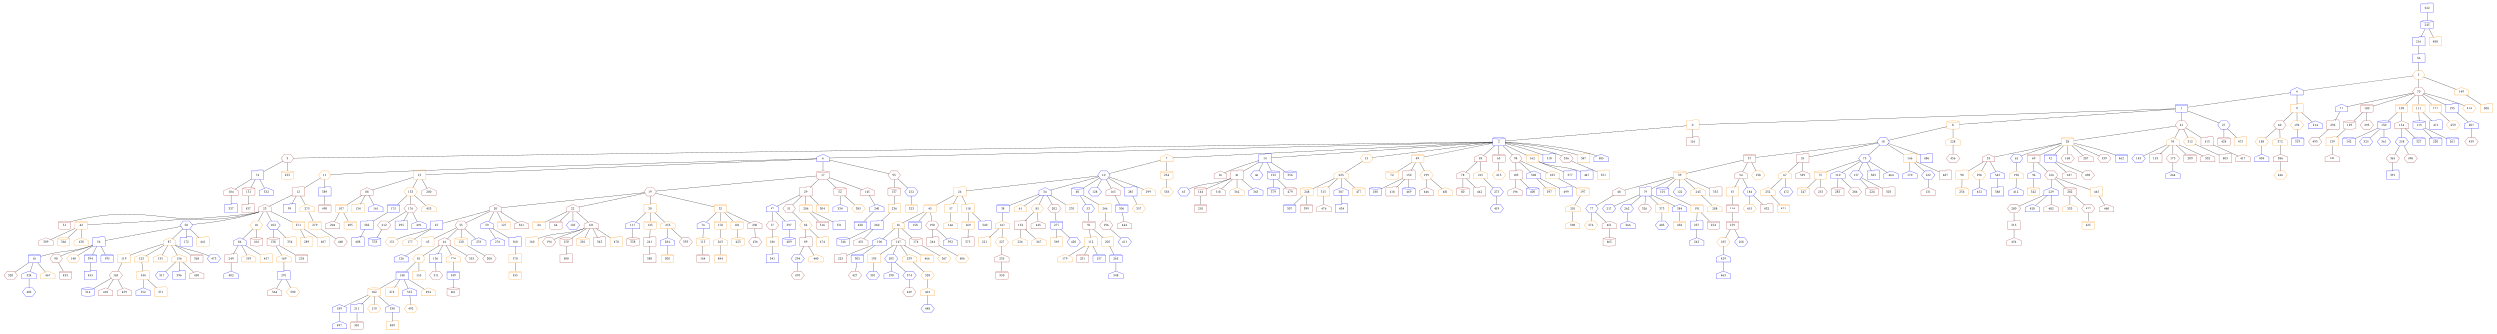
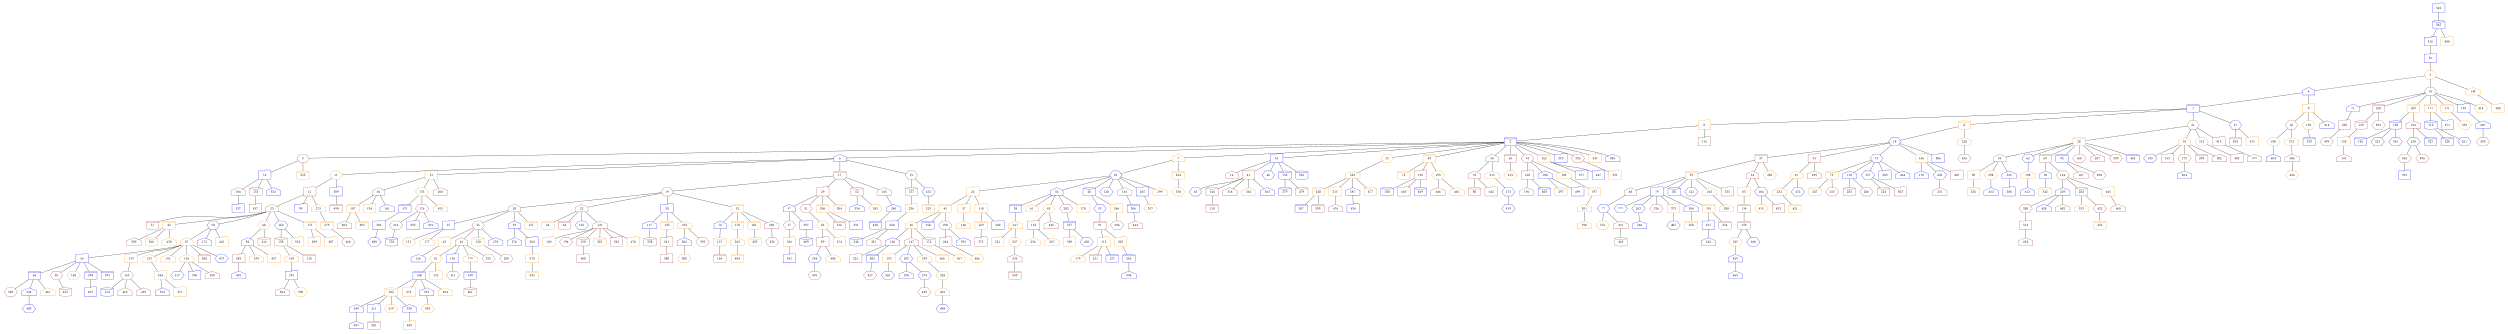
node "261": shape cylinder -> hexagon
node "30": color darkorange -> blue
node "321": removed
edge "50" -- "56": now "87" -- "56"
node "172": shape folder -> house
node "408": shape folder -> hexagon
node "411": removed
node "300": shape cylinder -> hexagon
